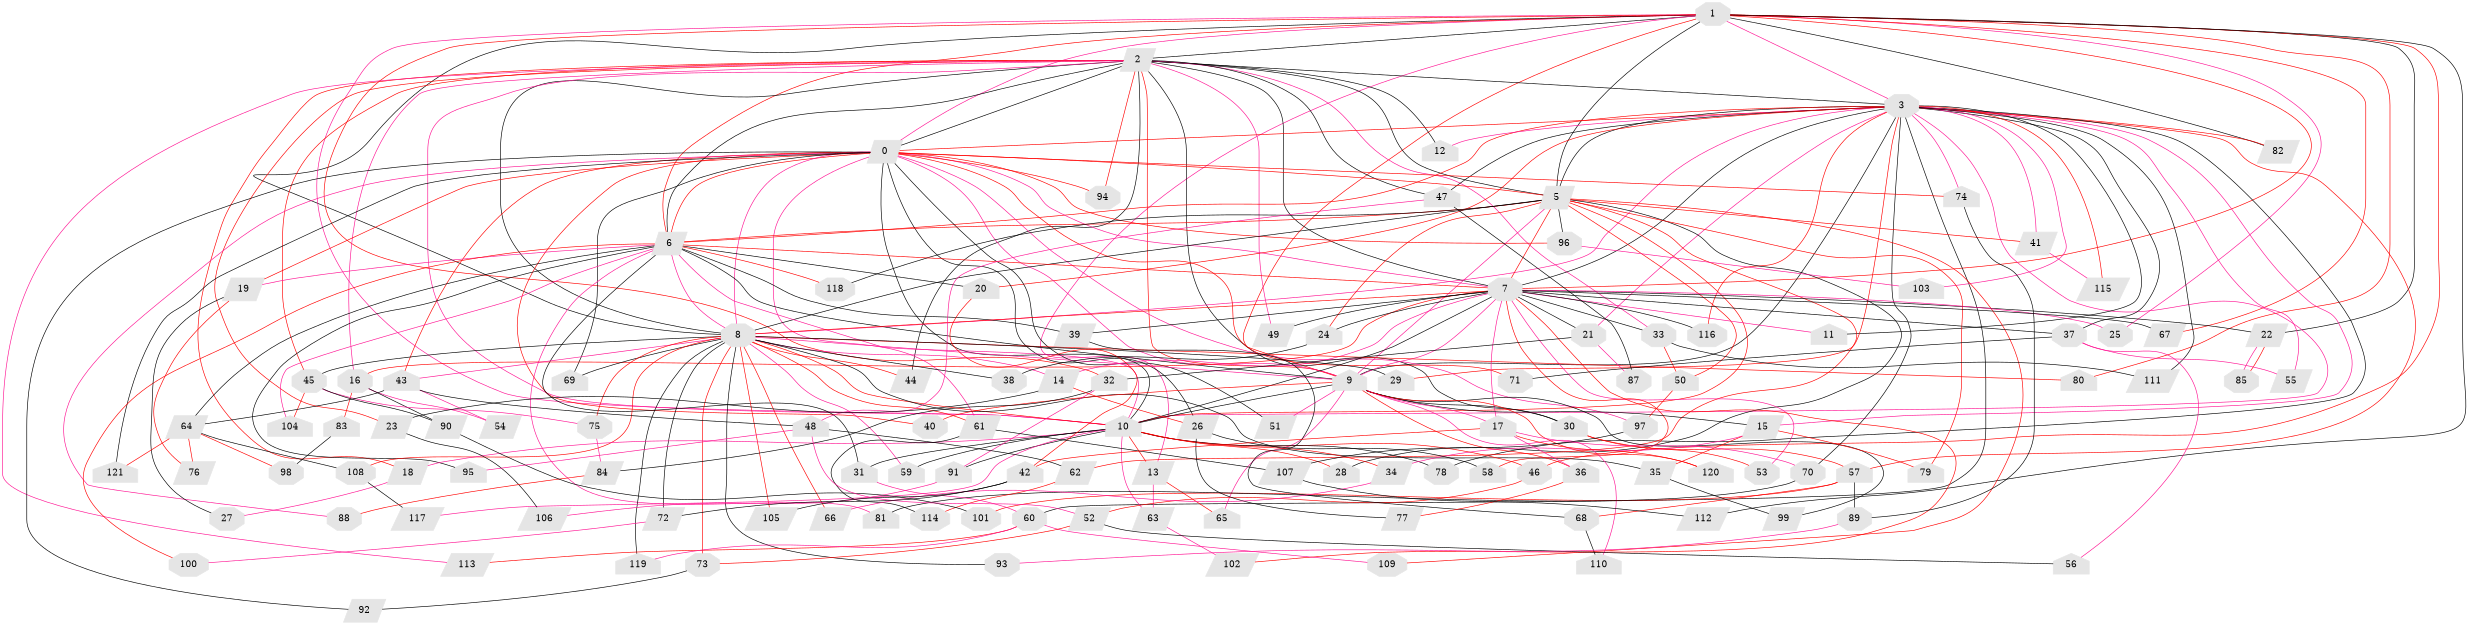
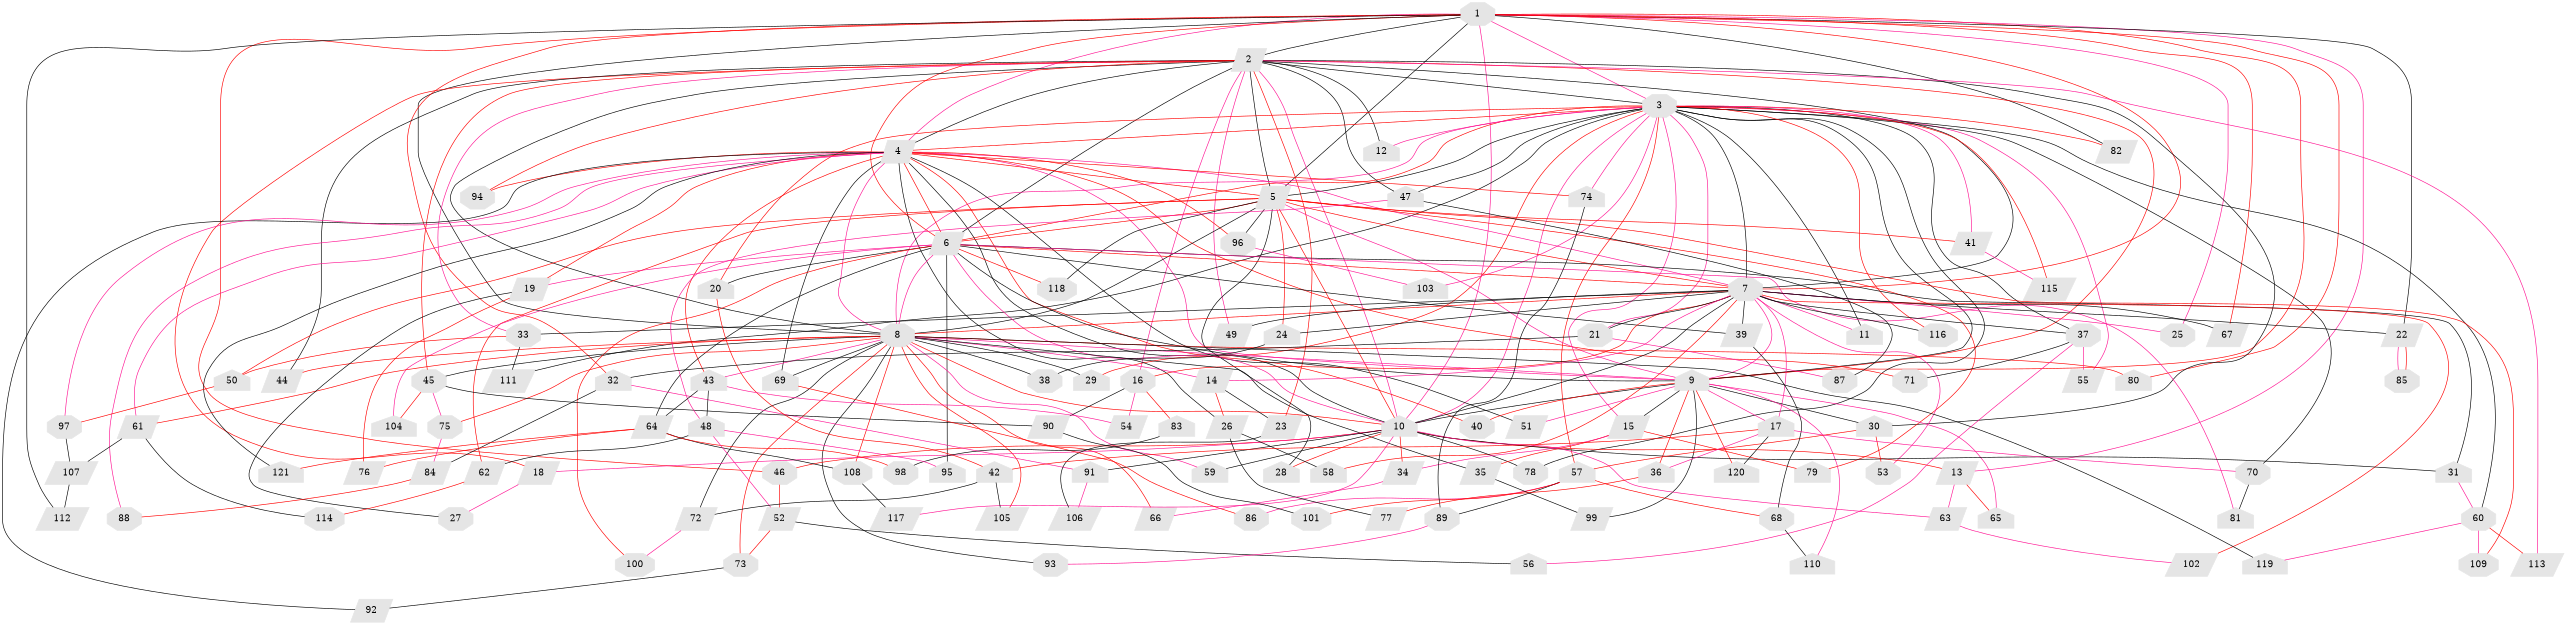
node "0": label "0" -> "4"
edge "17" -- "120": color red -> black
node "86": added
